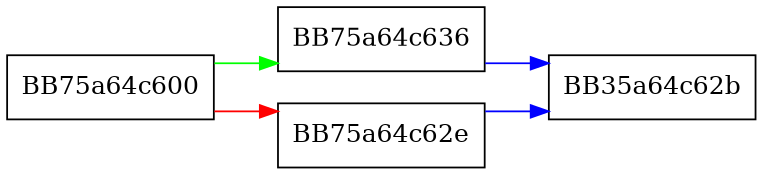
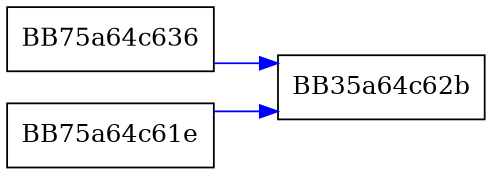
node "BB75a64c600": removed
node "BB75a64c62e": label "BB75a64c62e" -> "BB75a64c61e"
